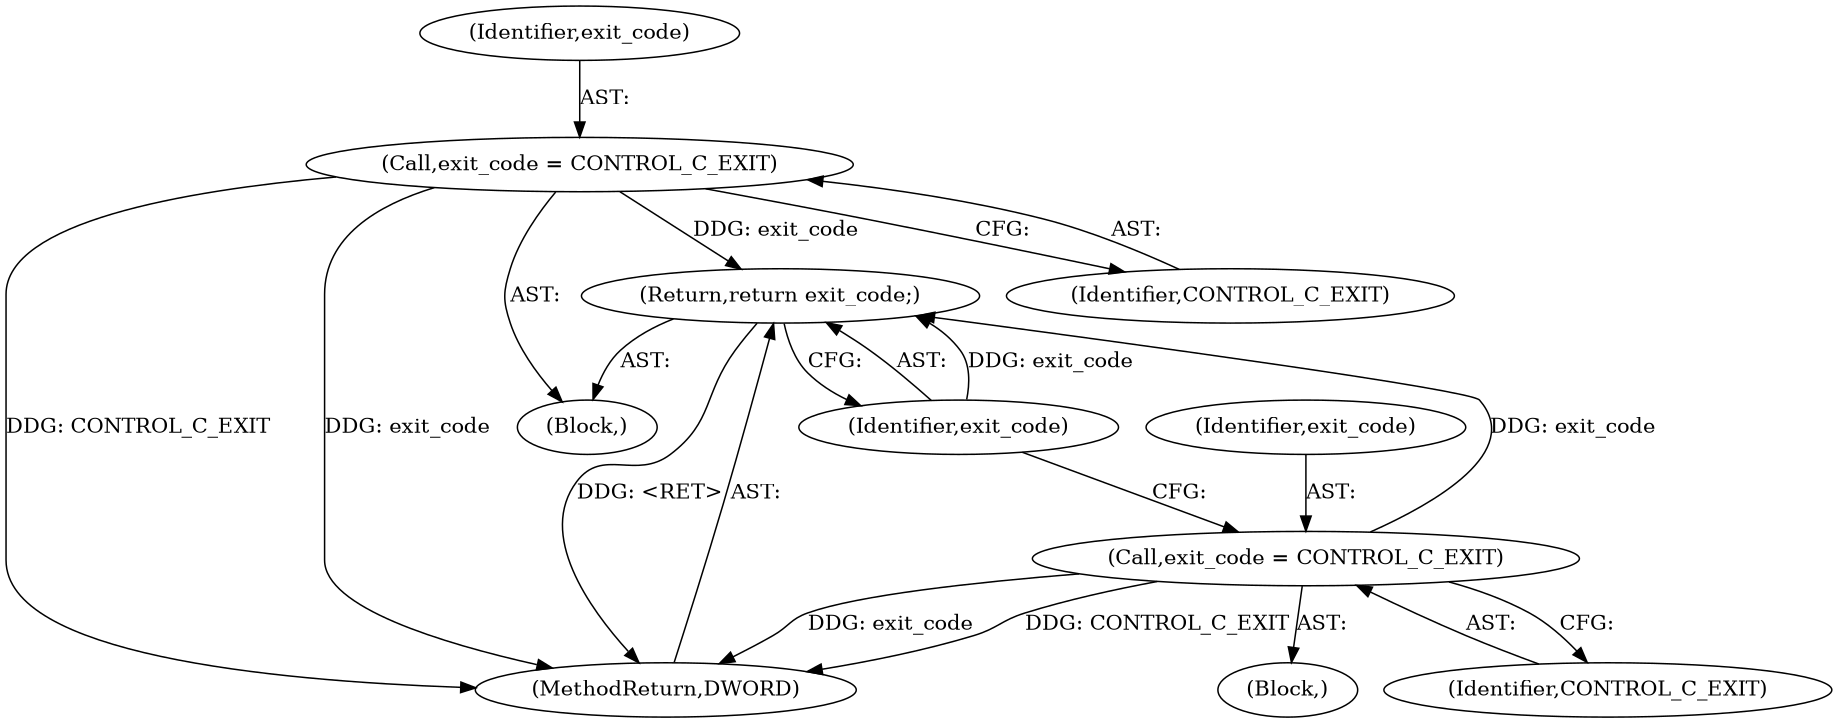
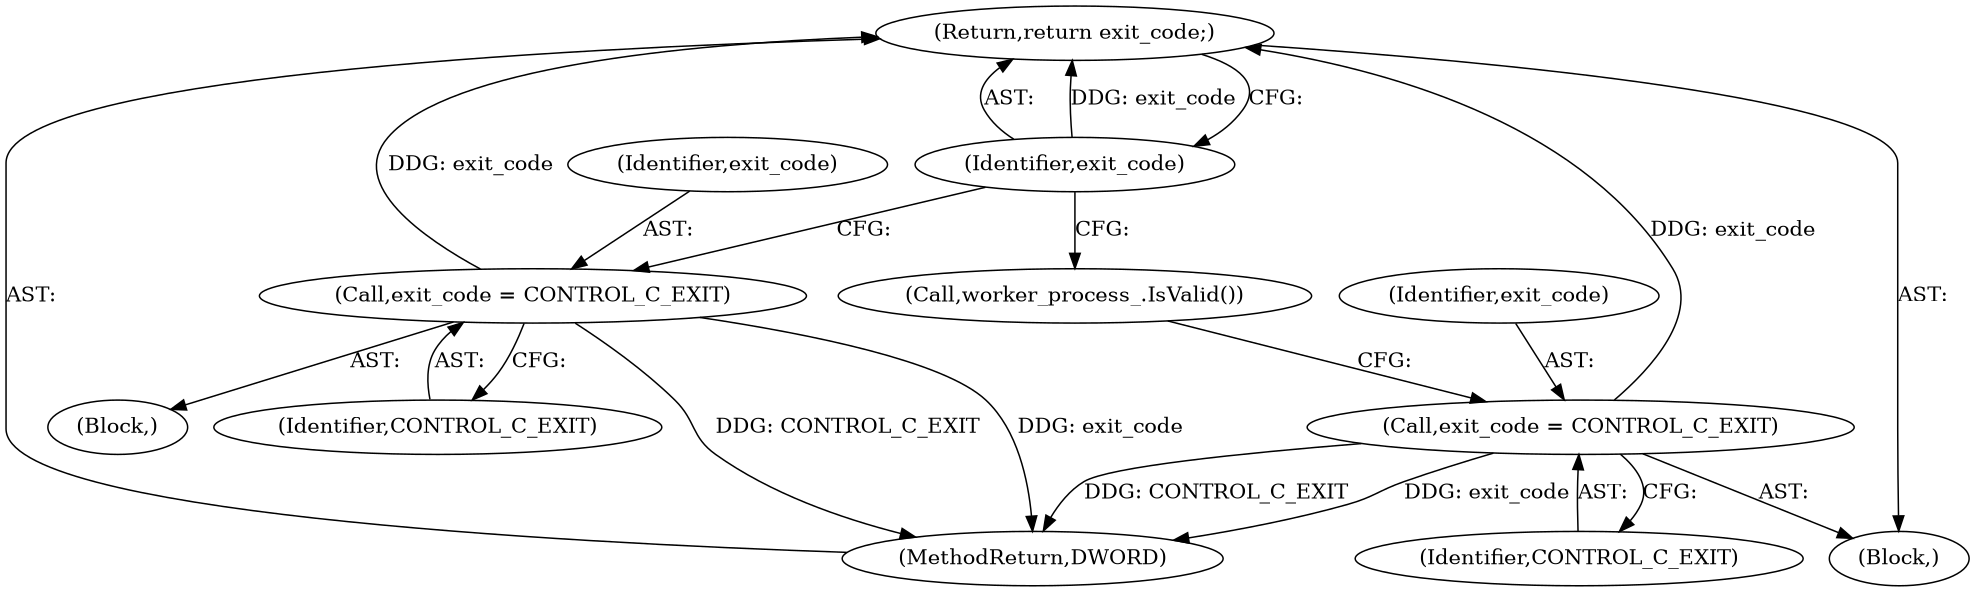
node "(Call,worker_process_.IsValid())": added
edge "(Return,return exit_code;)" -> "(MethodReturn,DWORD)": removed, label "DDG: <RET>"
